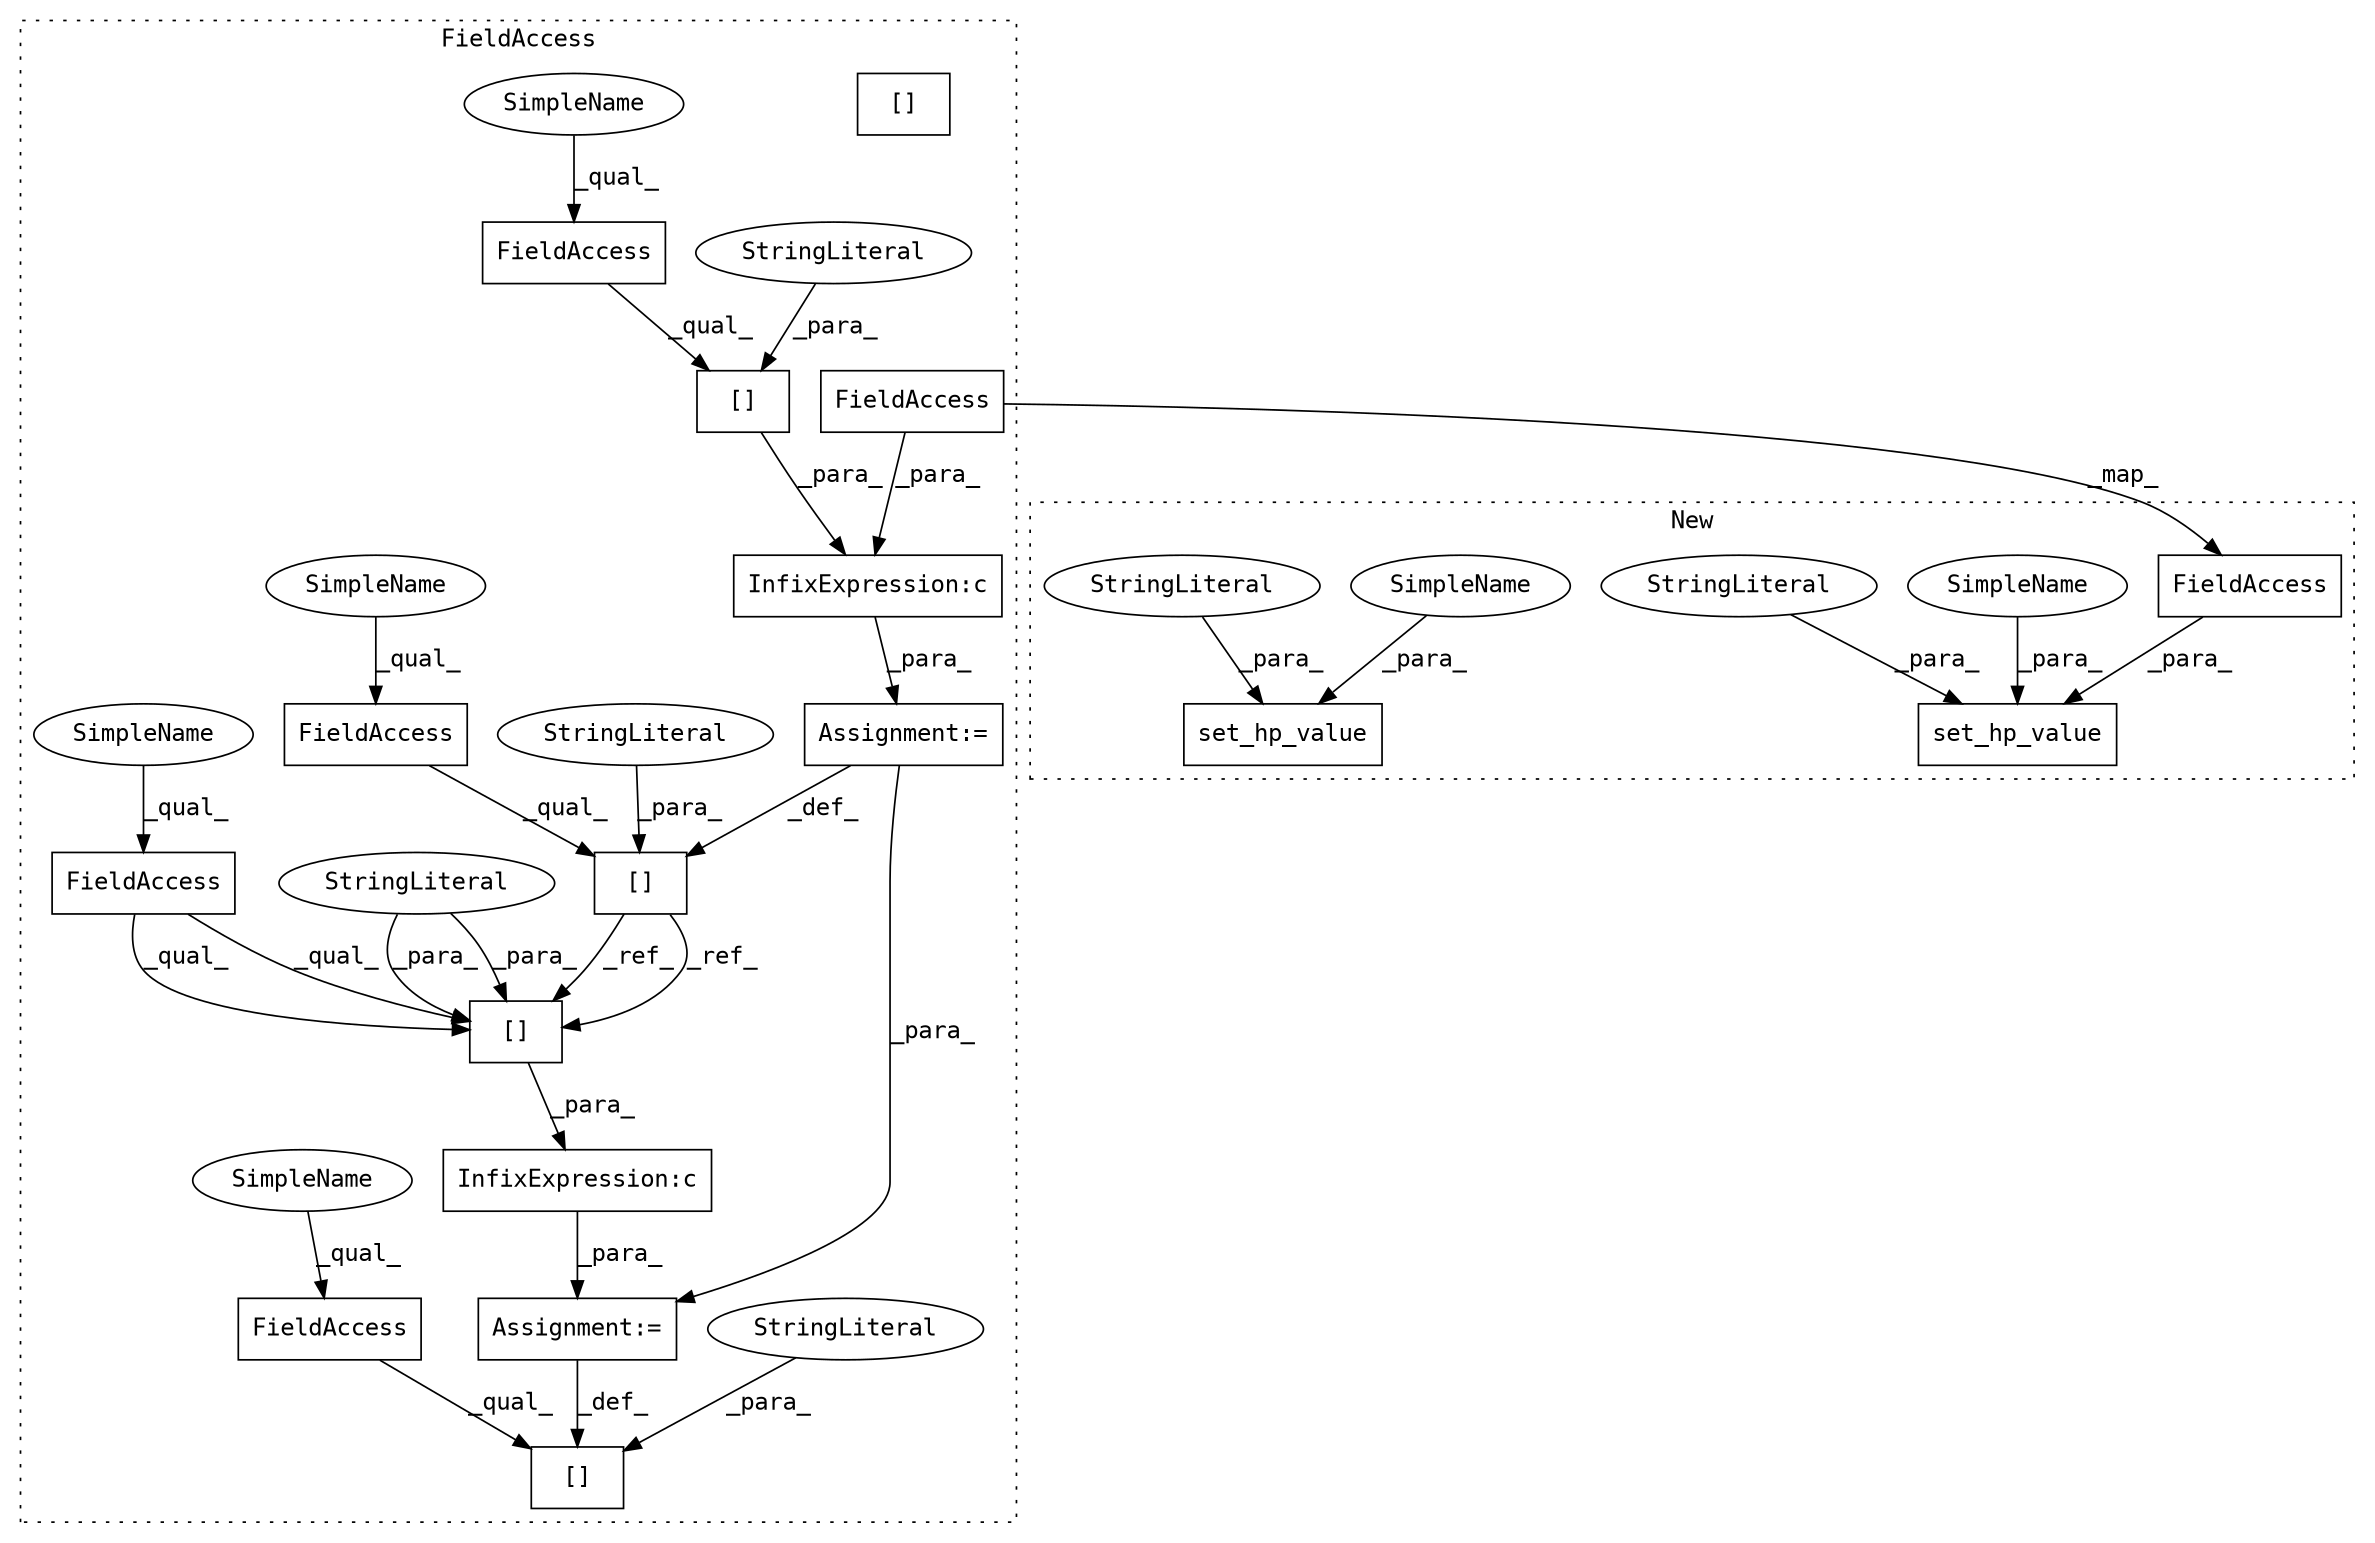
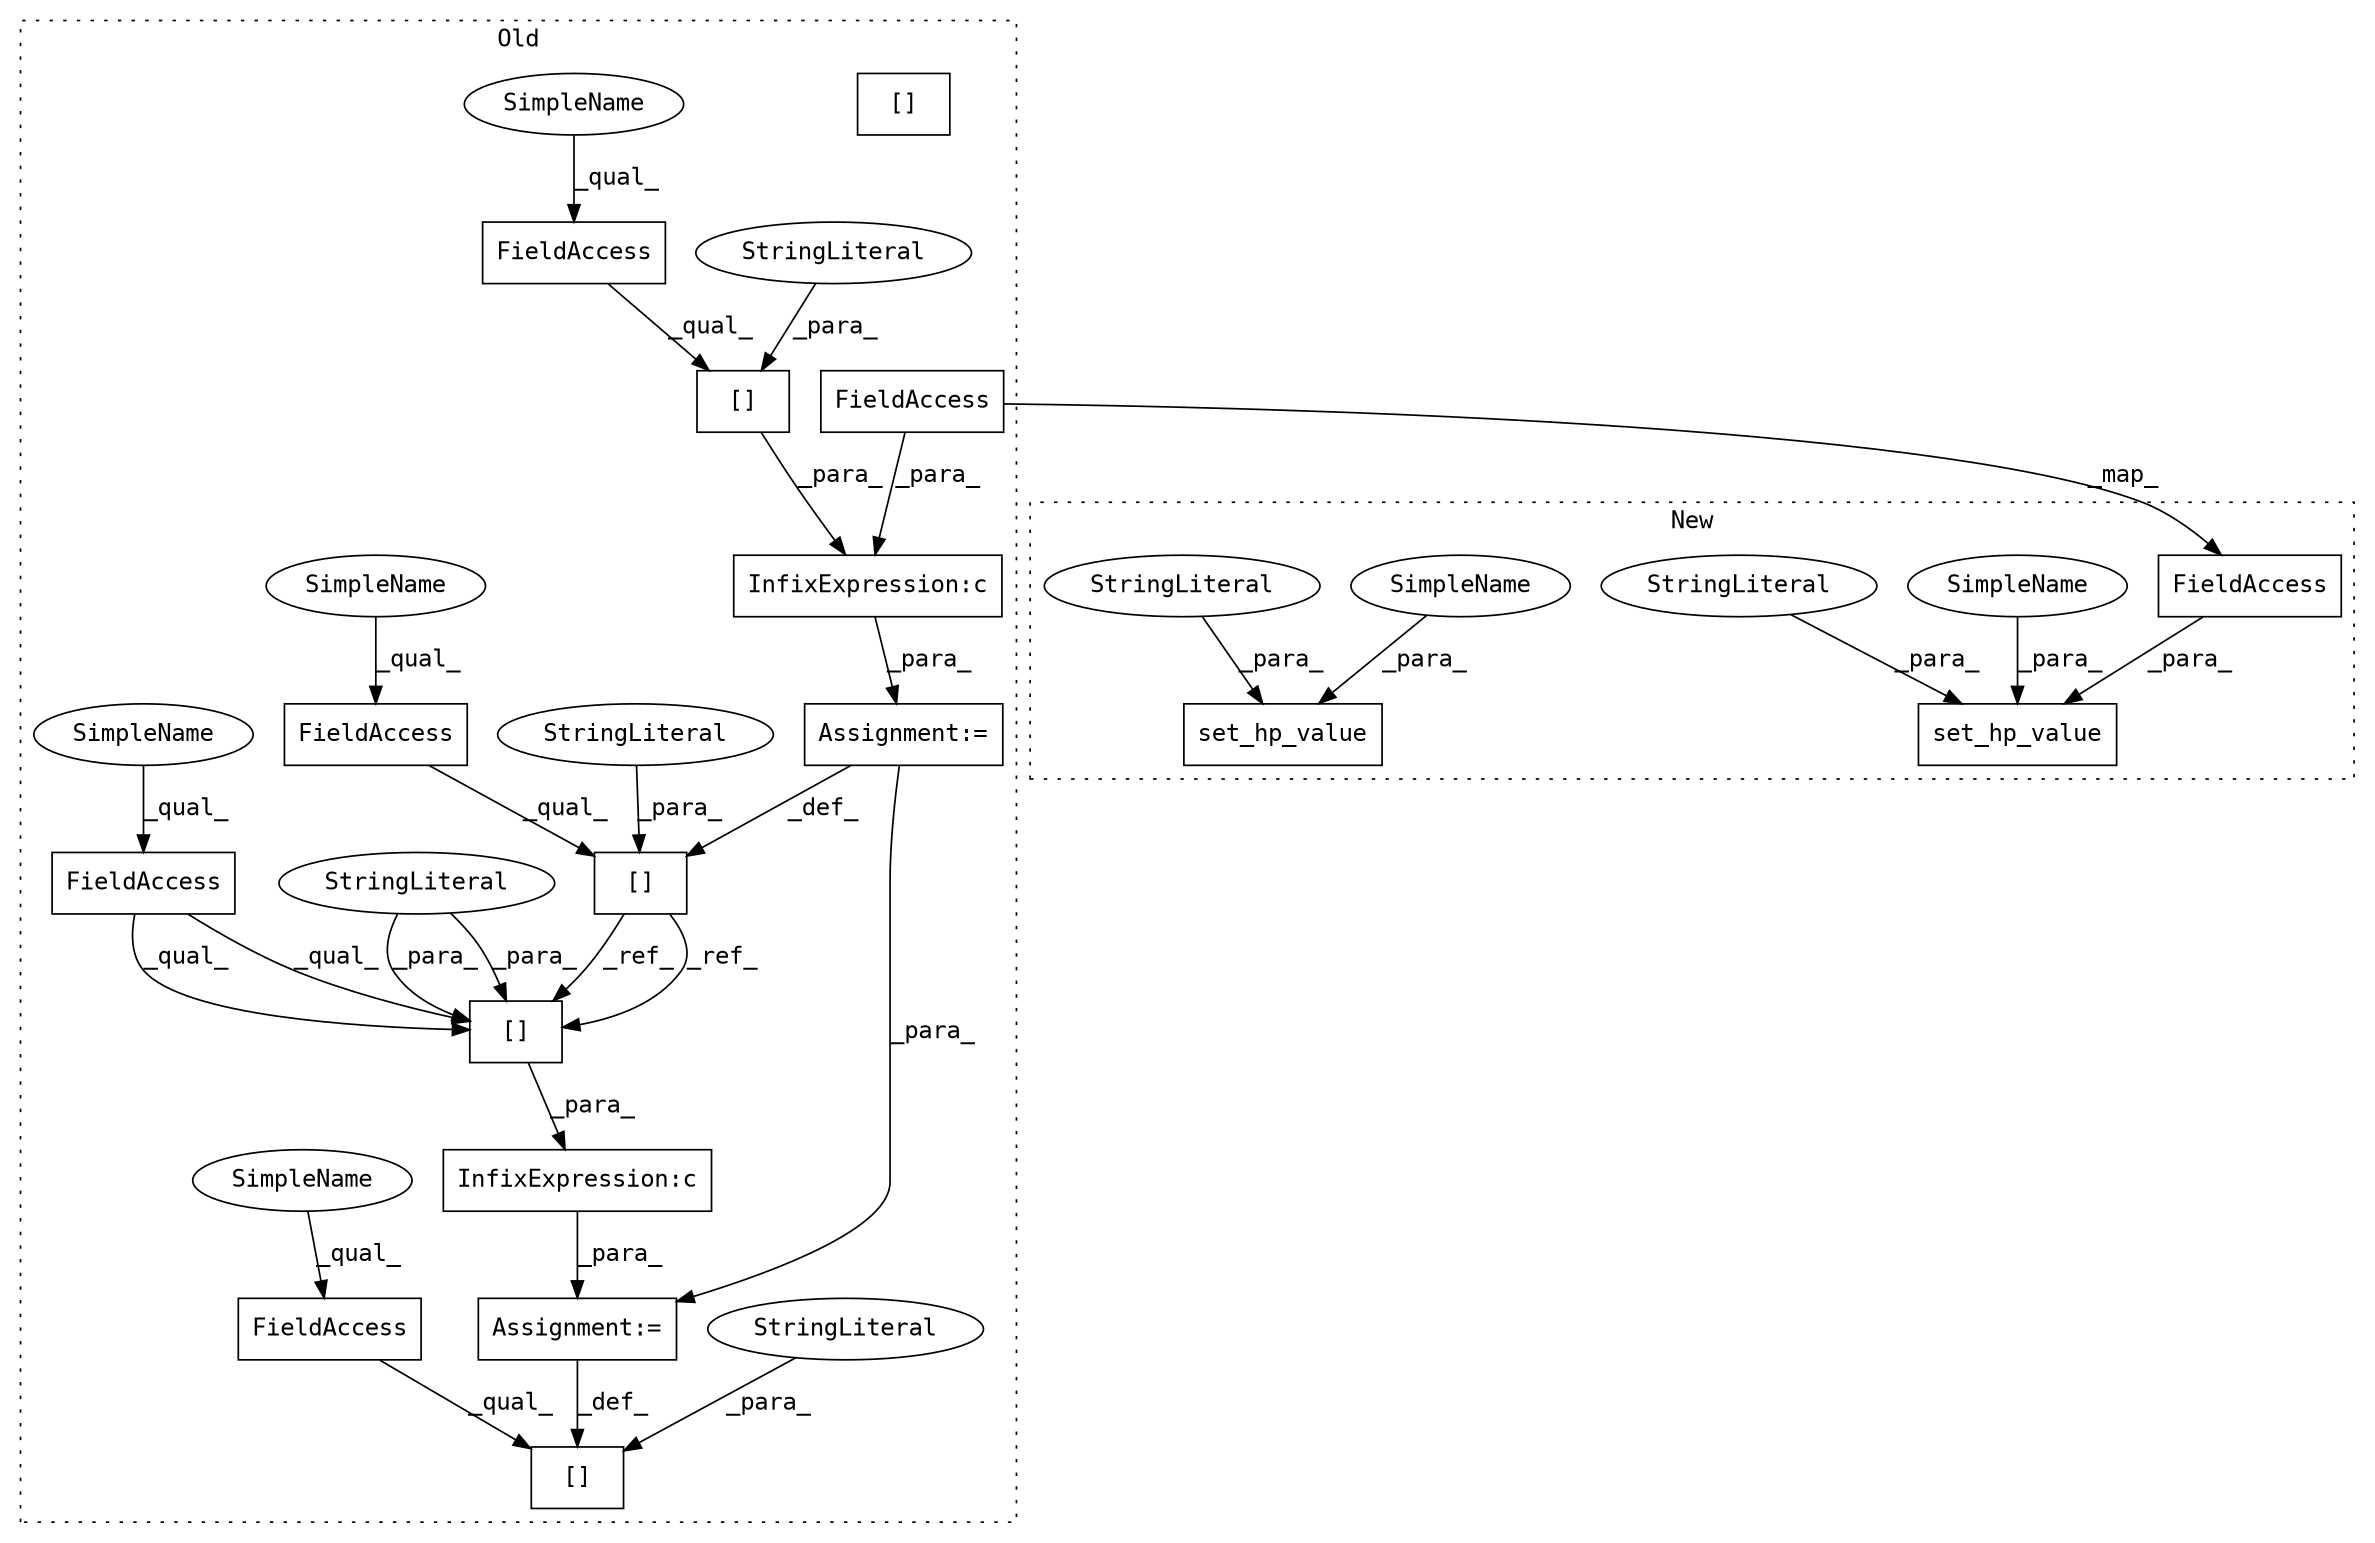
cluster "FieldAccess": label "FieldAccess" -> "Old"
